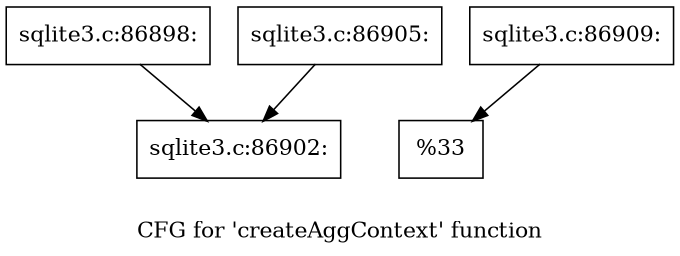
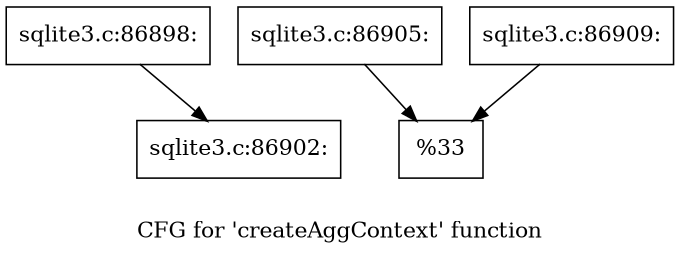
edge "sqlite3.c:86905:" -> "sqlite3.c:86902:": now "sqlite3.c:86905:" -> "%33"
